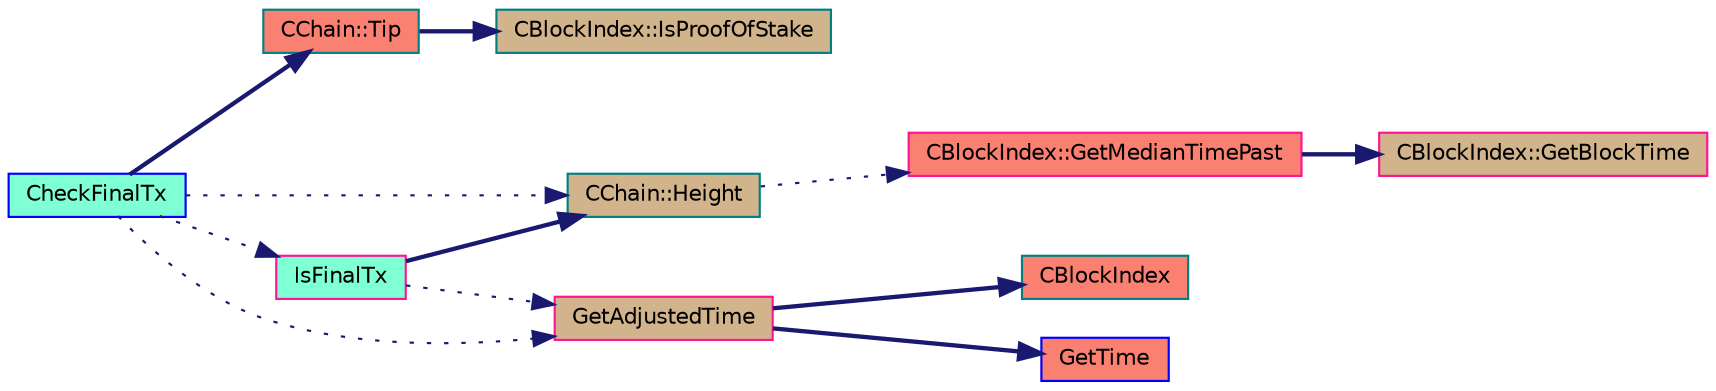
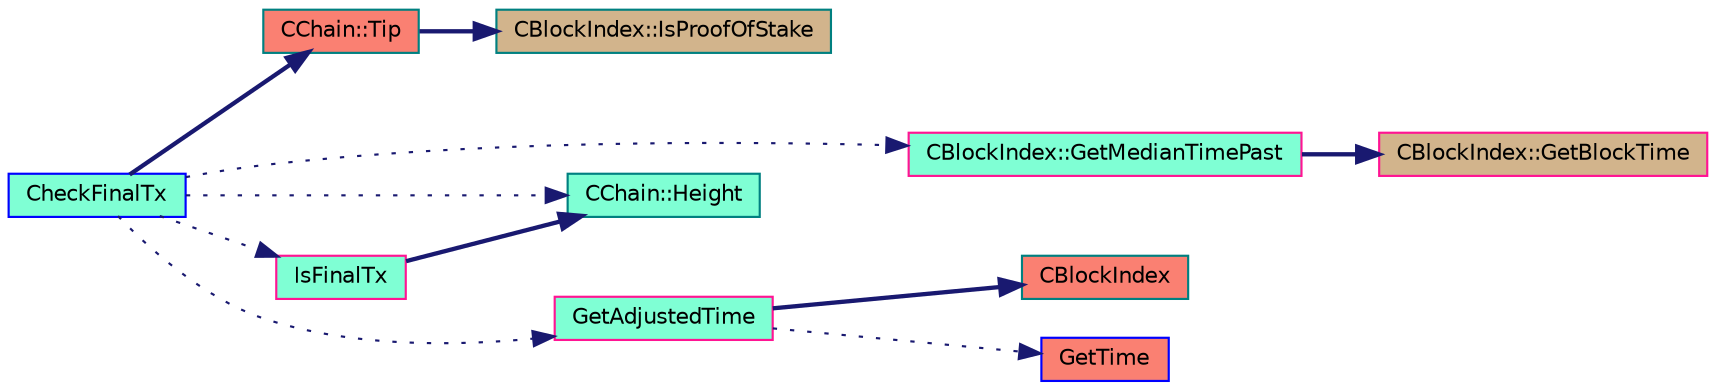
node "CBlockIndex::GetMedianTimePast": fillcolor salmon -> aquamarine
edge "CChain::Height" -> "CBlockIndex::GetMedianTimePast": now "CheckFinalTx" -> "CBlockIndex::GetMedianTimePast"
node "CChain::Height": fillcolor tan -> aquamarine
edge "IsFinalTx" -> "GetAdjustedTime": removed
node "GetAdjustedTime": fillcolor tan -> aquamarine
edge "GetAdjustedTime" -> "GetTime": style bold -> dotted
